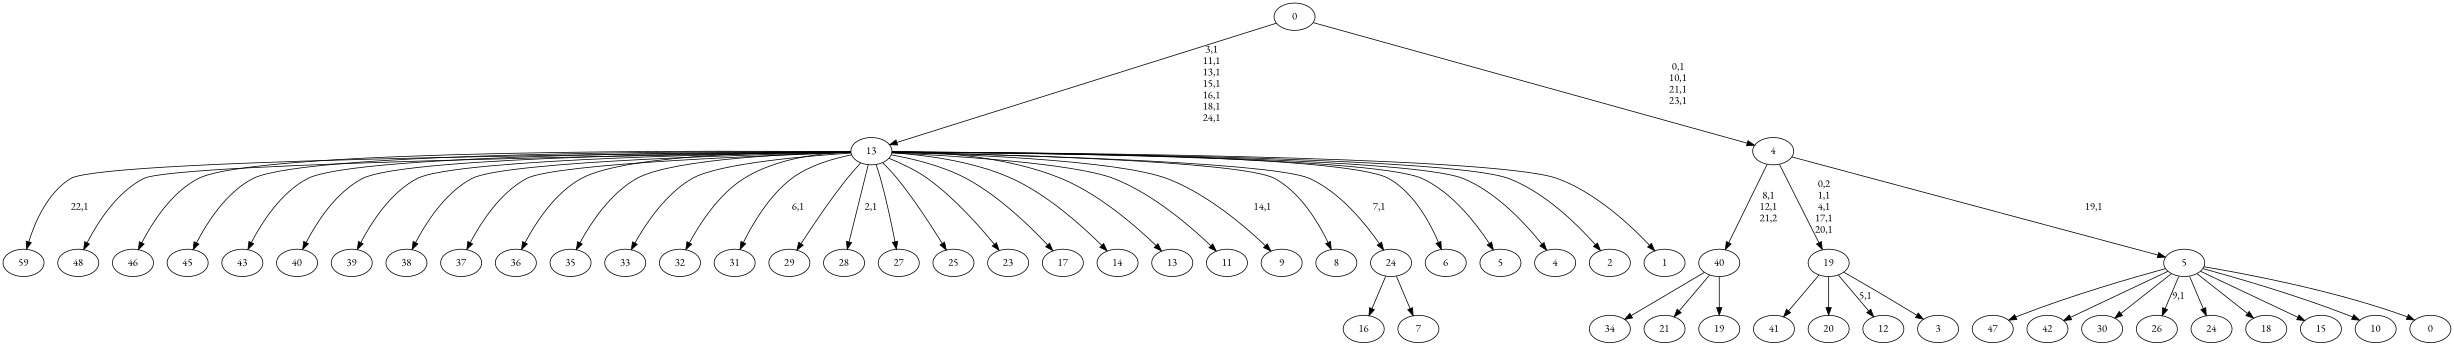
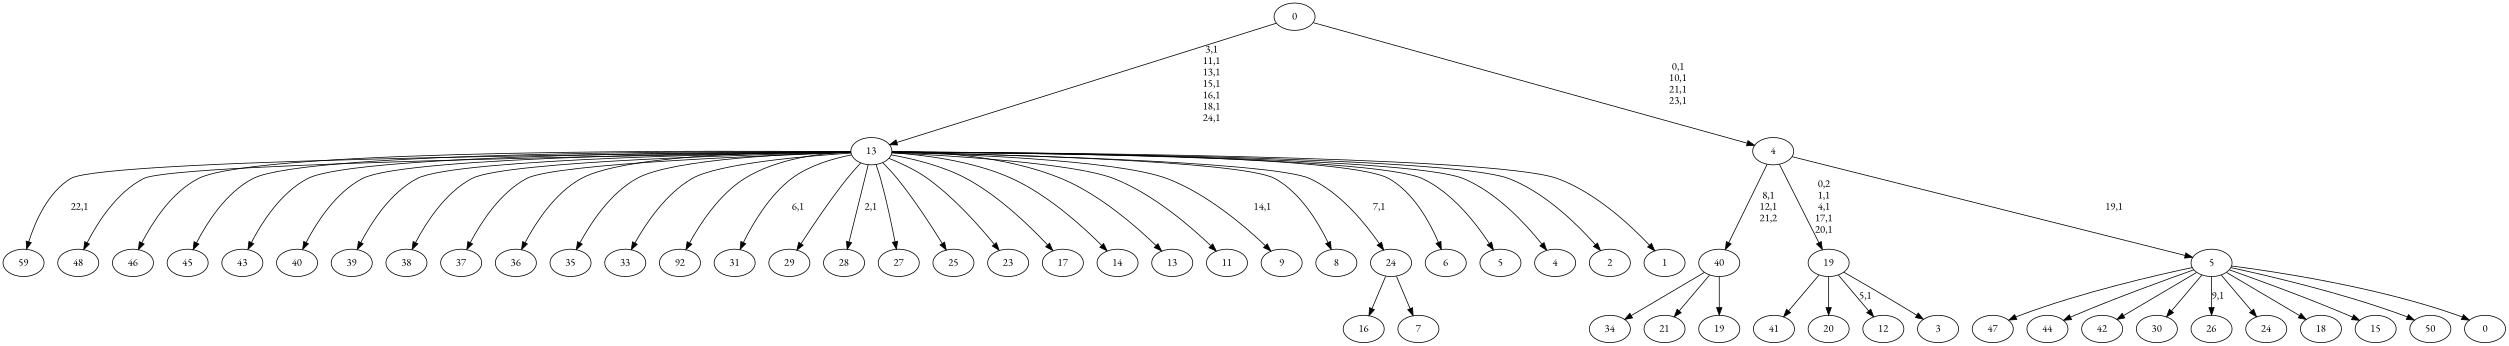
node "32": label "32" -> "92"
node "44": added
node "10": label "10" -> "50"
